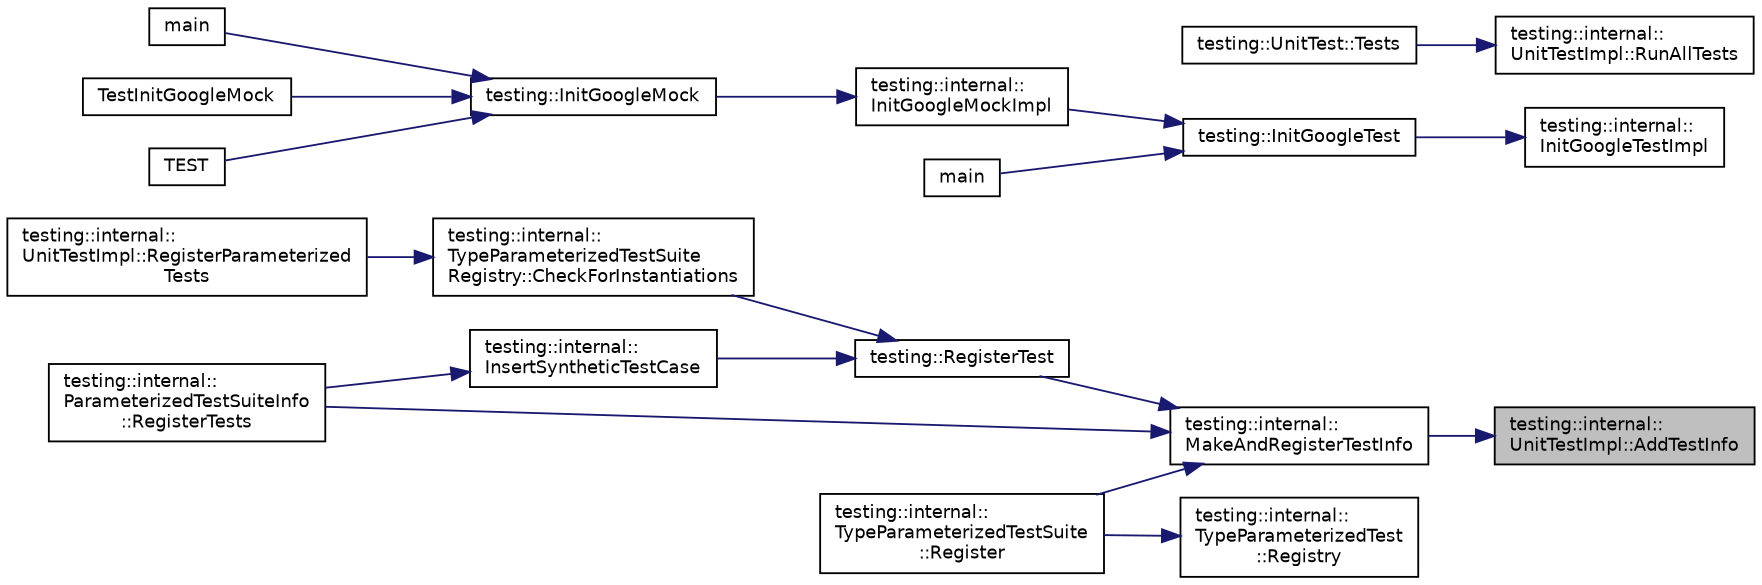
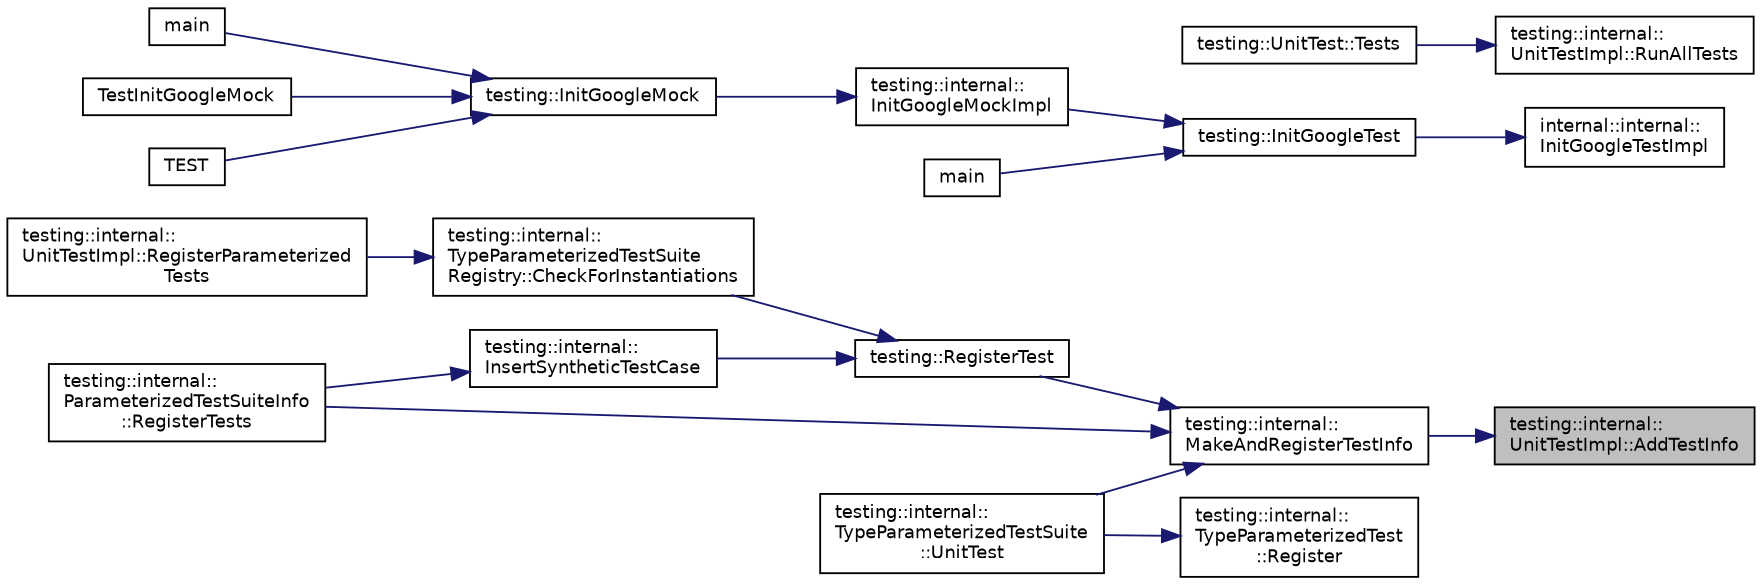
node "testing::internal:: InitGoogleTestImpl": label "testing::internal:: InitGoogleTestImpl" -> "internal::internal:: InitGoogleTestImpl"
node "testing::internal:: TypeParameterizedTestSuite ::Register": label "testing::internal:: TypeParameterizedTestSuite ::Register" -> "testing::internal:: TypeParameterizedTestSuite ::UnitTest"
node "testing::internal:: TypeParameterizedTest ::Registry": label "testing::internal:: TypeParameterizedTest ::Registry" -> "testing::internal:: TypeParameterizedTest ::Register"
